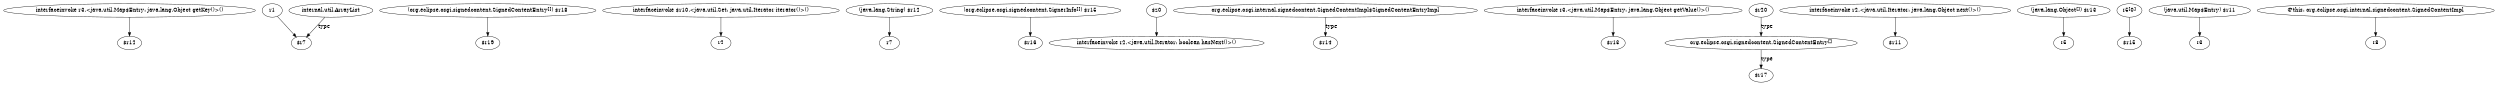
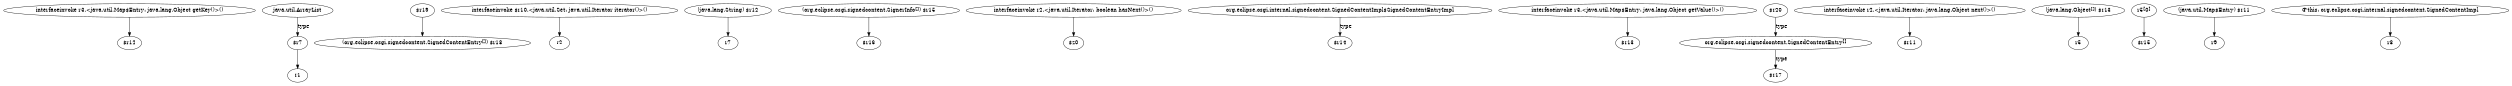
node "internal.util.ArrayList": label "internal.util.ArrayList" -> "java.util.ArrayList"
edge "r1" -> "$r7": reversed
edge "(org.eclipse.osgi.signedcontent.SignedContentEntry[]) $r18" -> "$r19": reversed
edge "$z0" -> "interfaceinvoke r2.<java.util.Iterator: boolean hasNext()>()": reversed
node "r3": label "r3" -> "r9"
